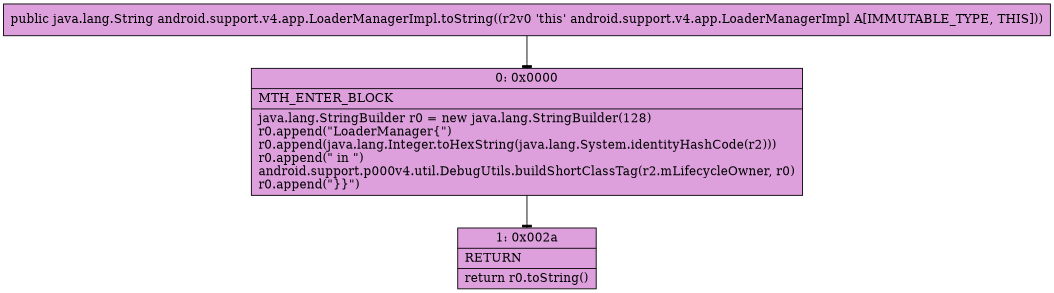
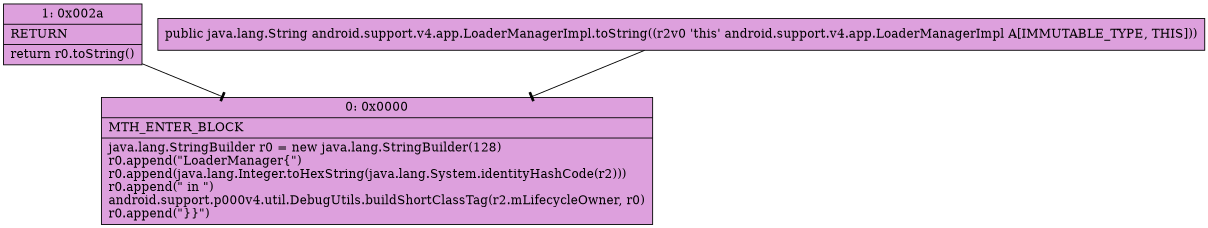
edge "0: 0x0000" -> "1: 0x002a": reversed
